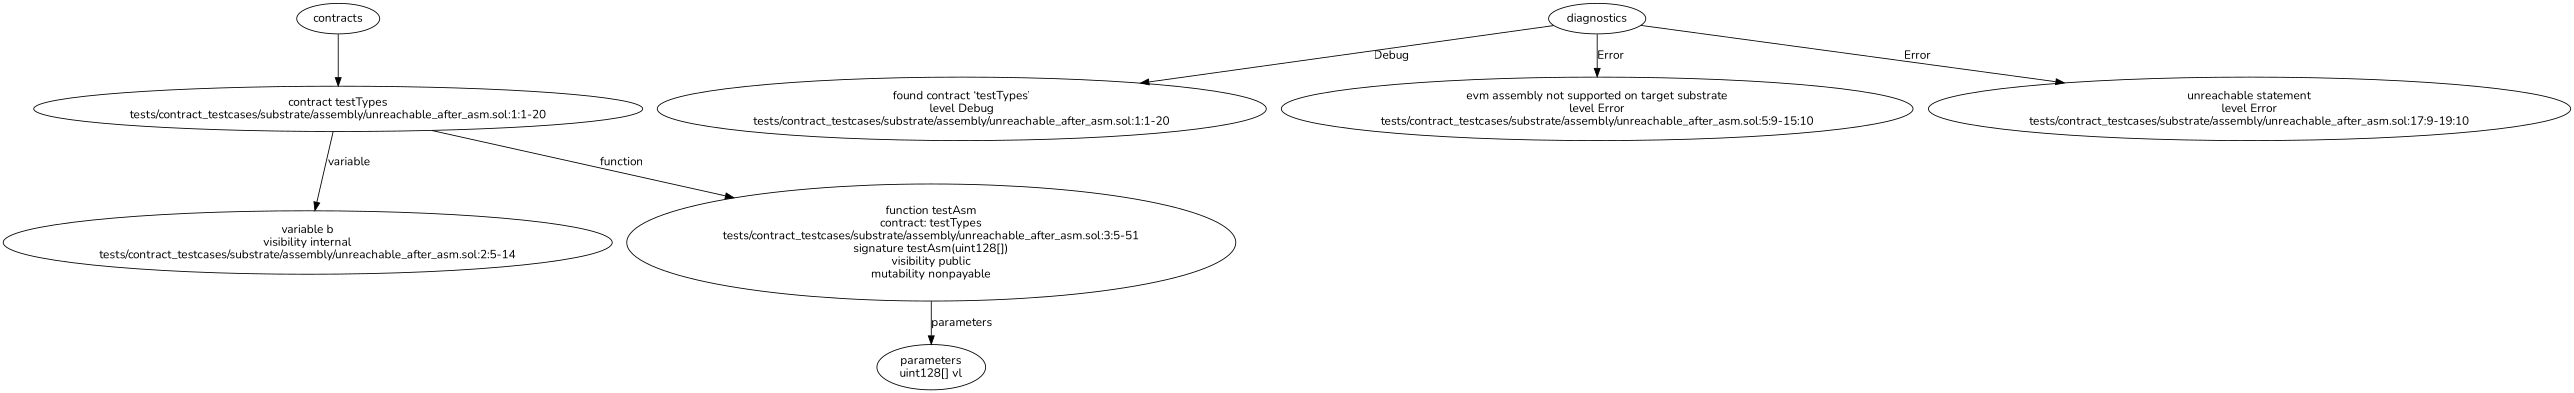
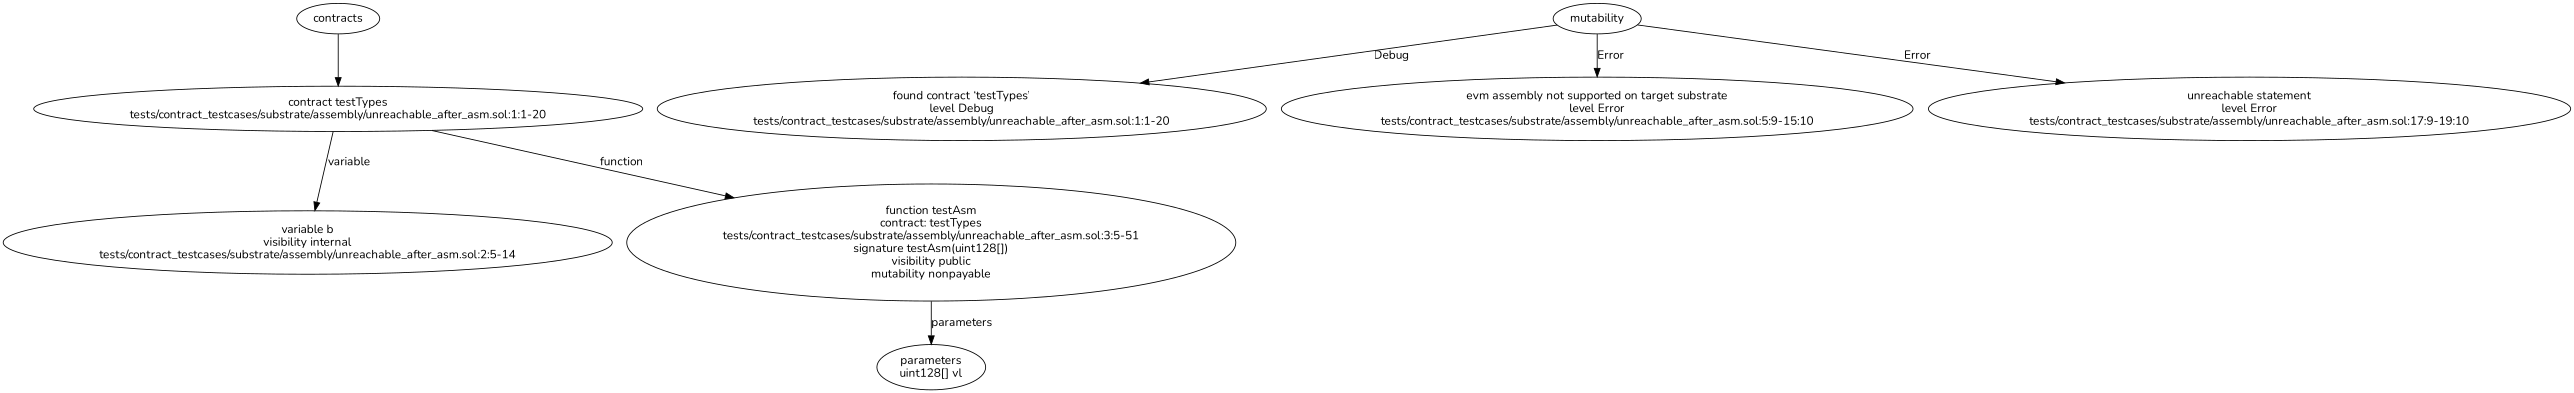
node "diagnostics": label "diagnostics" -> "mutability"
